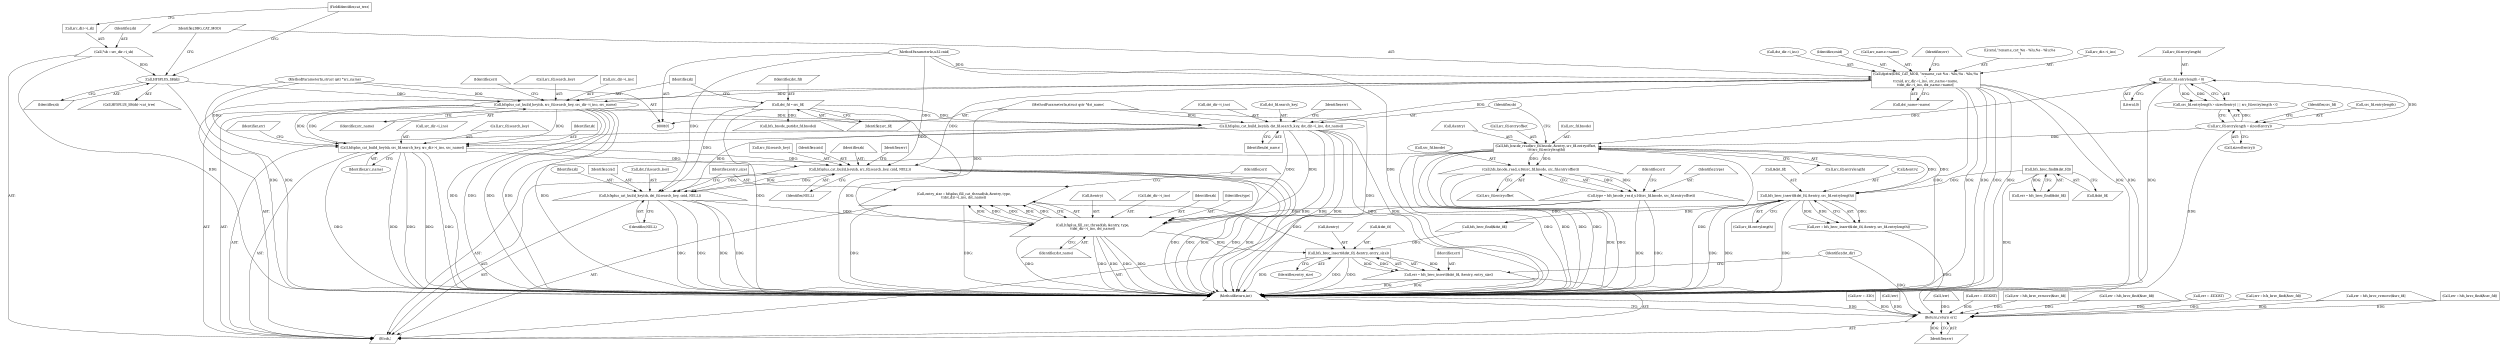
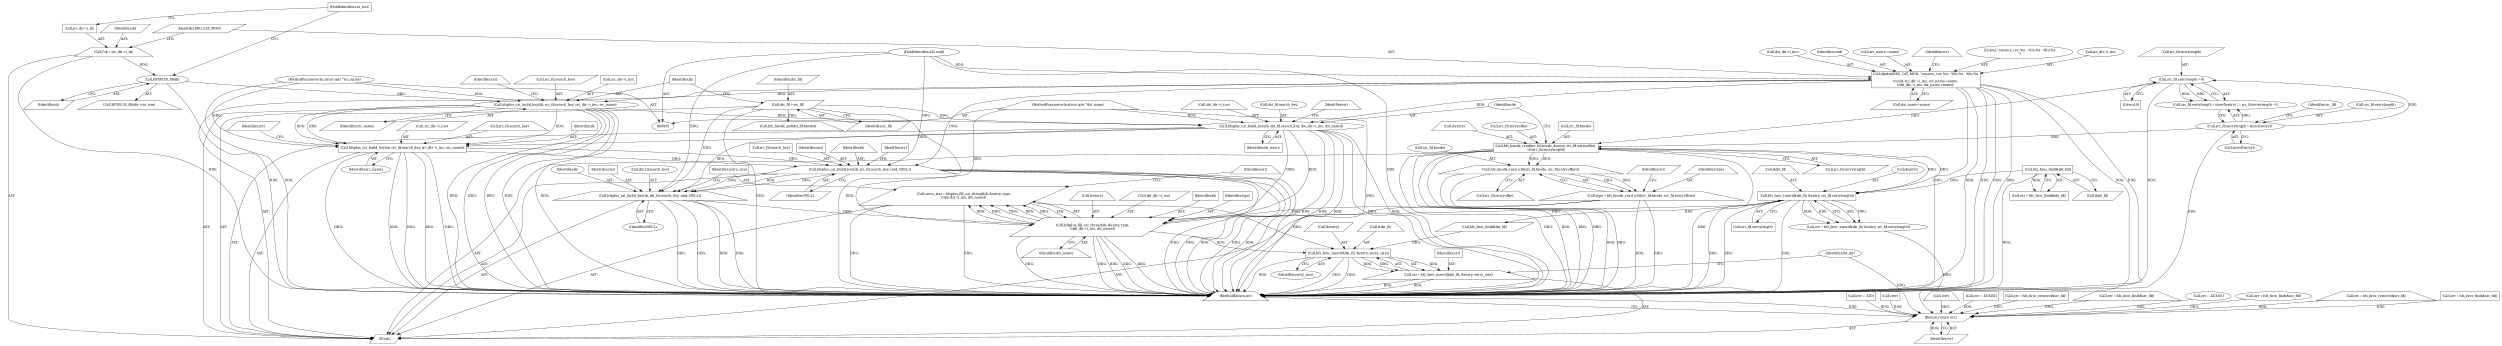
node "(MethodParameterIn,u32 cnid)": label "(MethodParameterIn,u32 cnid)" -> "(FieldIdentifier,u32 cnid)"
edge "(Identifier,DBG_CAT_MOD)" -> "(Call,HFSPLUS_SB(sb))": now "(Identifier,DBG_CAT_MOD)" -> "(Call,*sb = src_dir->i_sb)"
